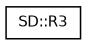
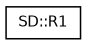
node "SD::R3": label "SD::R3" -> "SD::R1"
